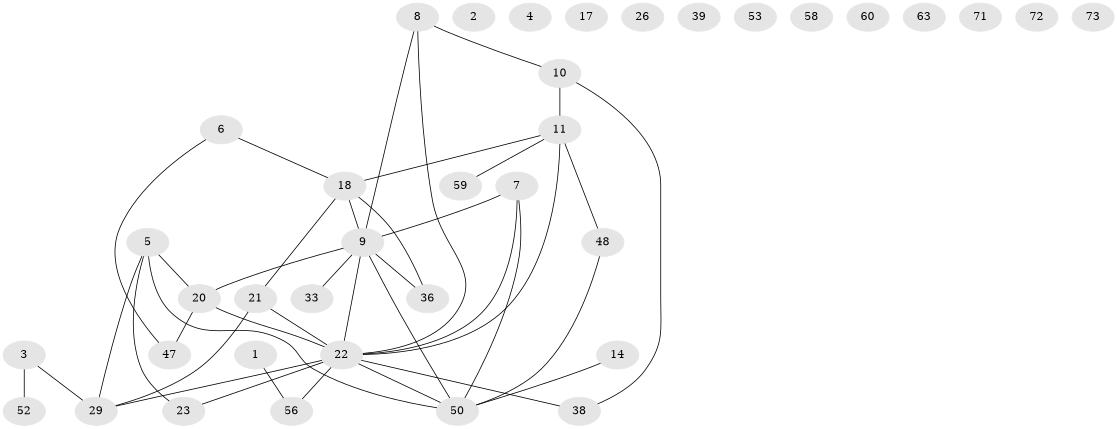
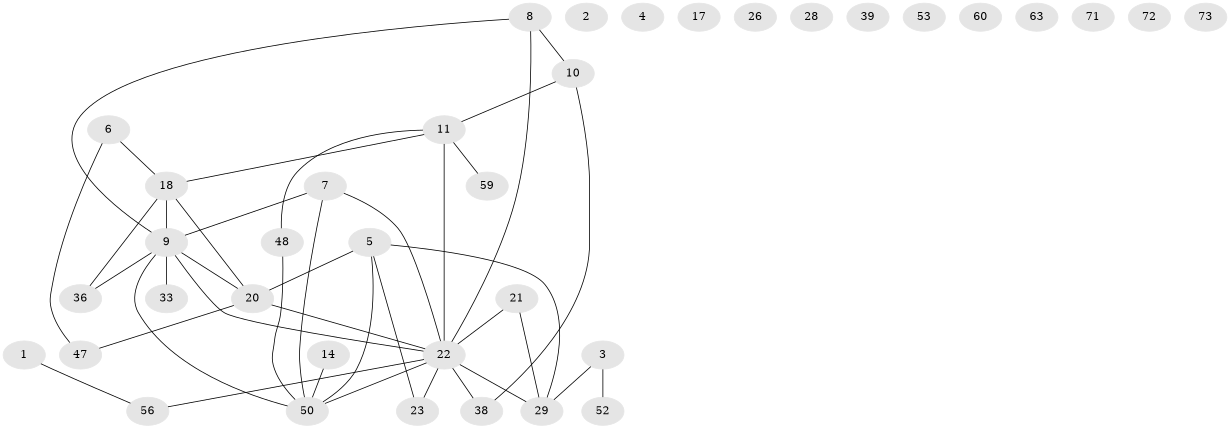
node "58": removed
node "28": added
edge "18" -- "21": now "18" -- "20"
